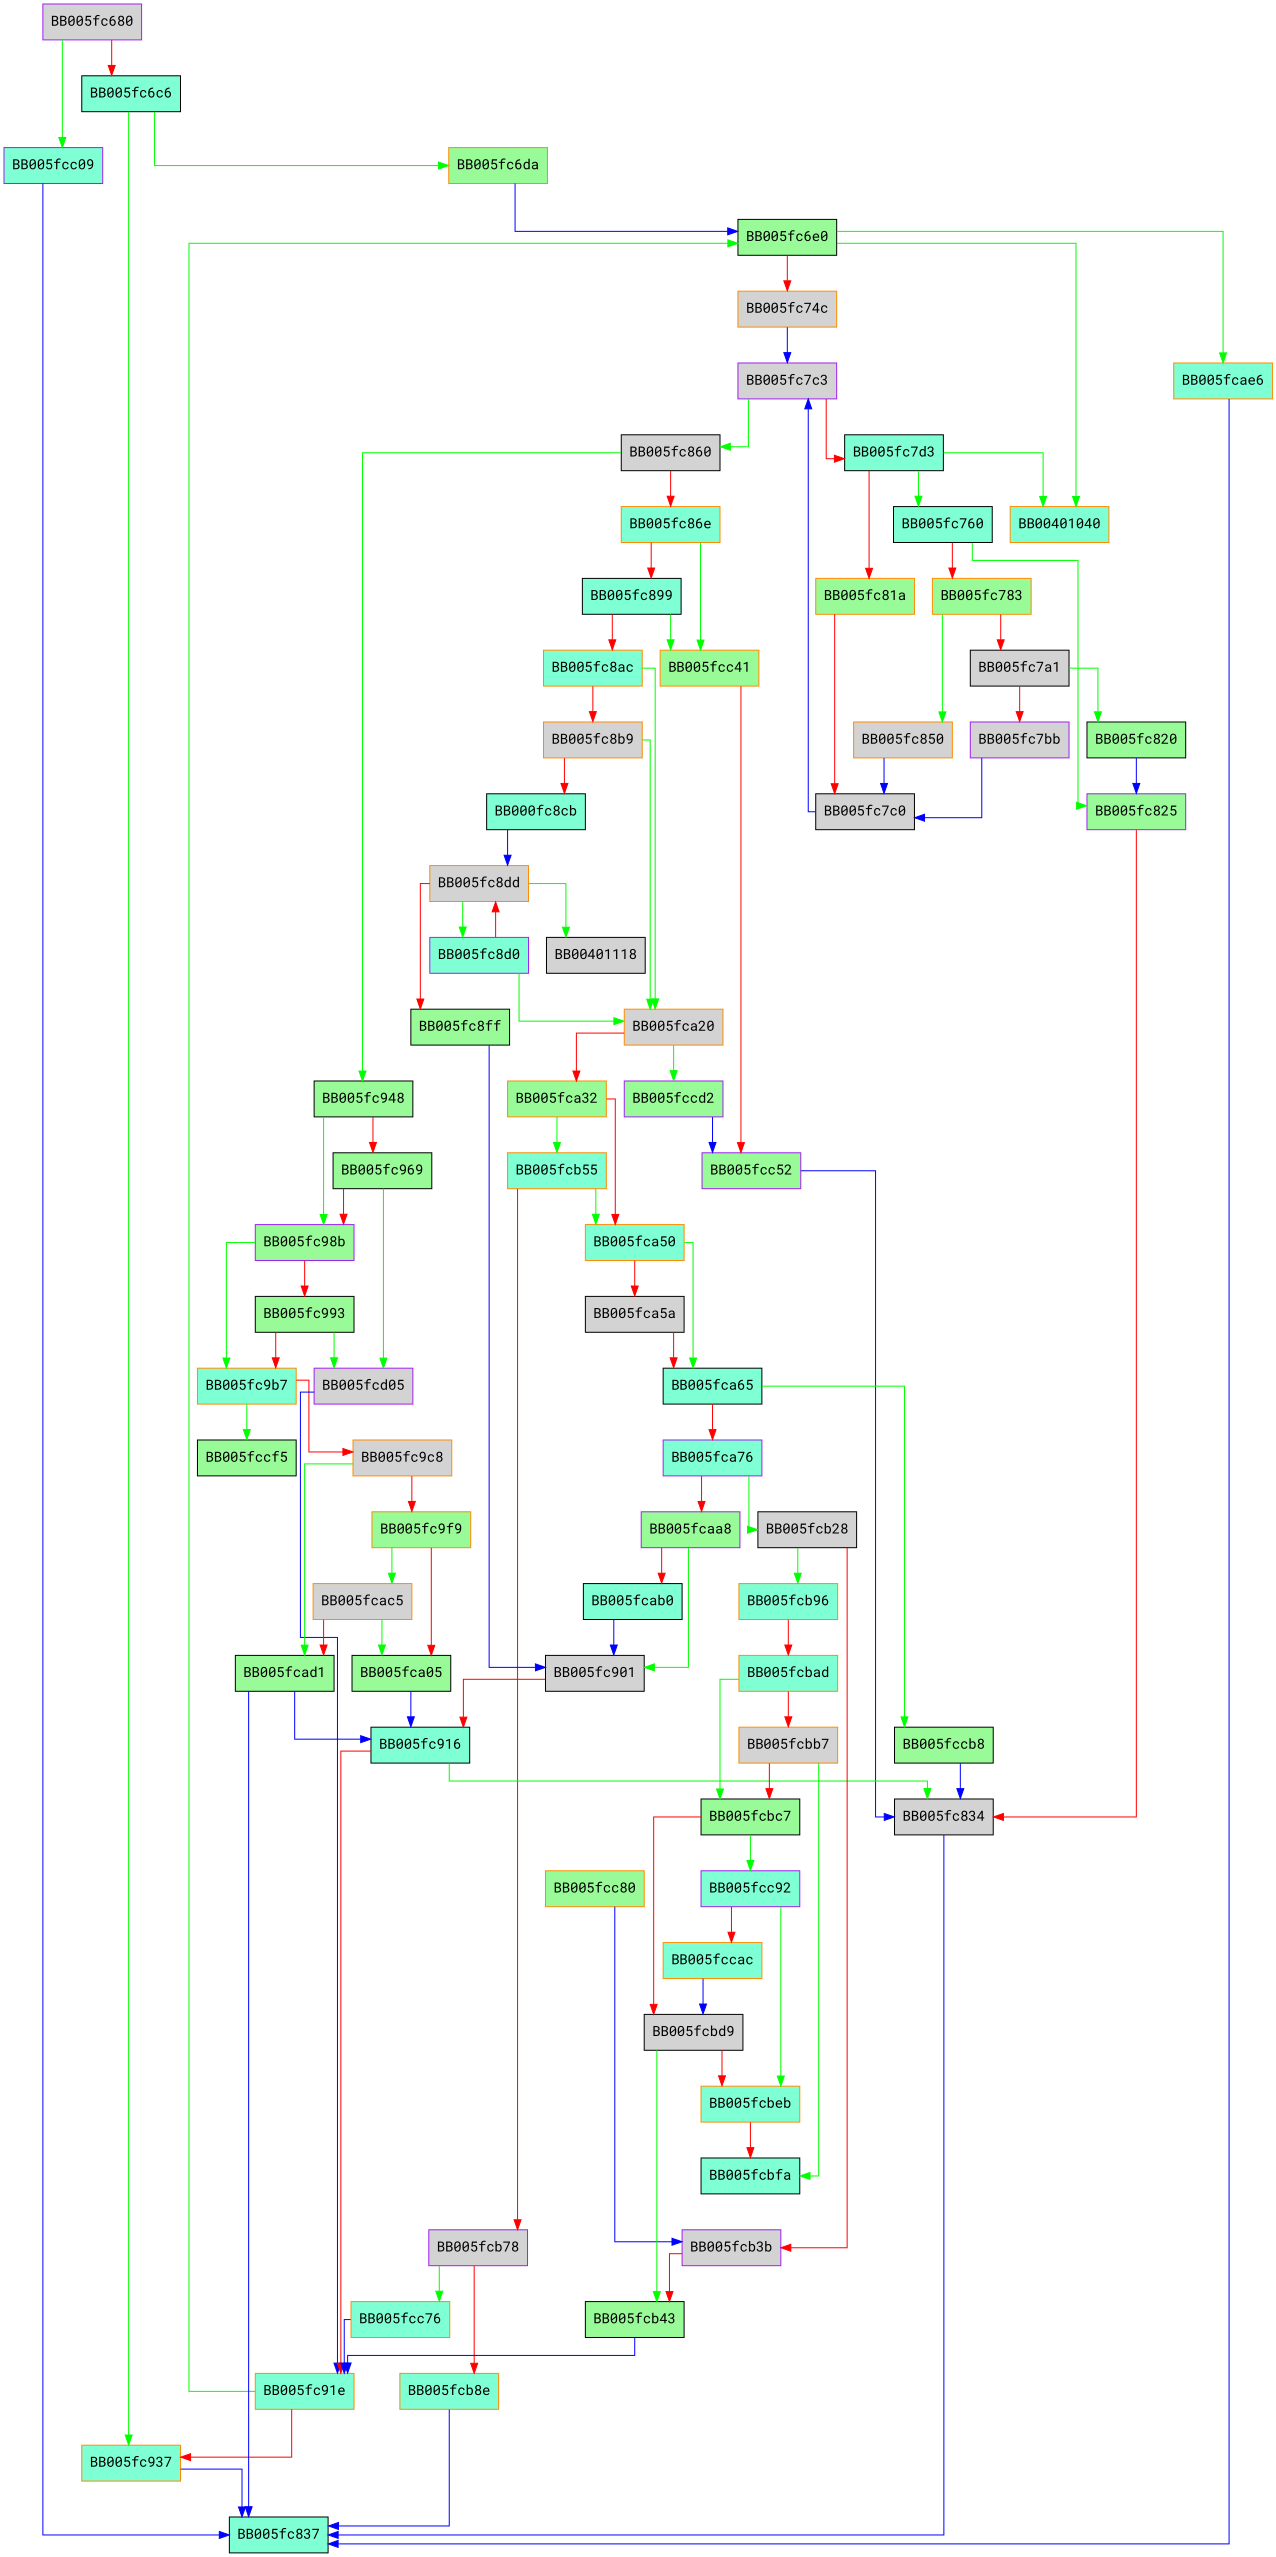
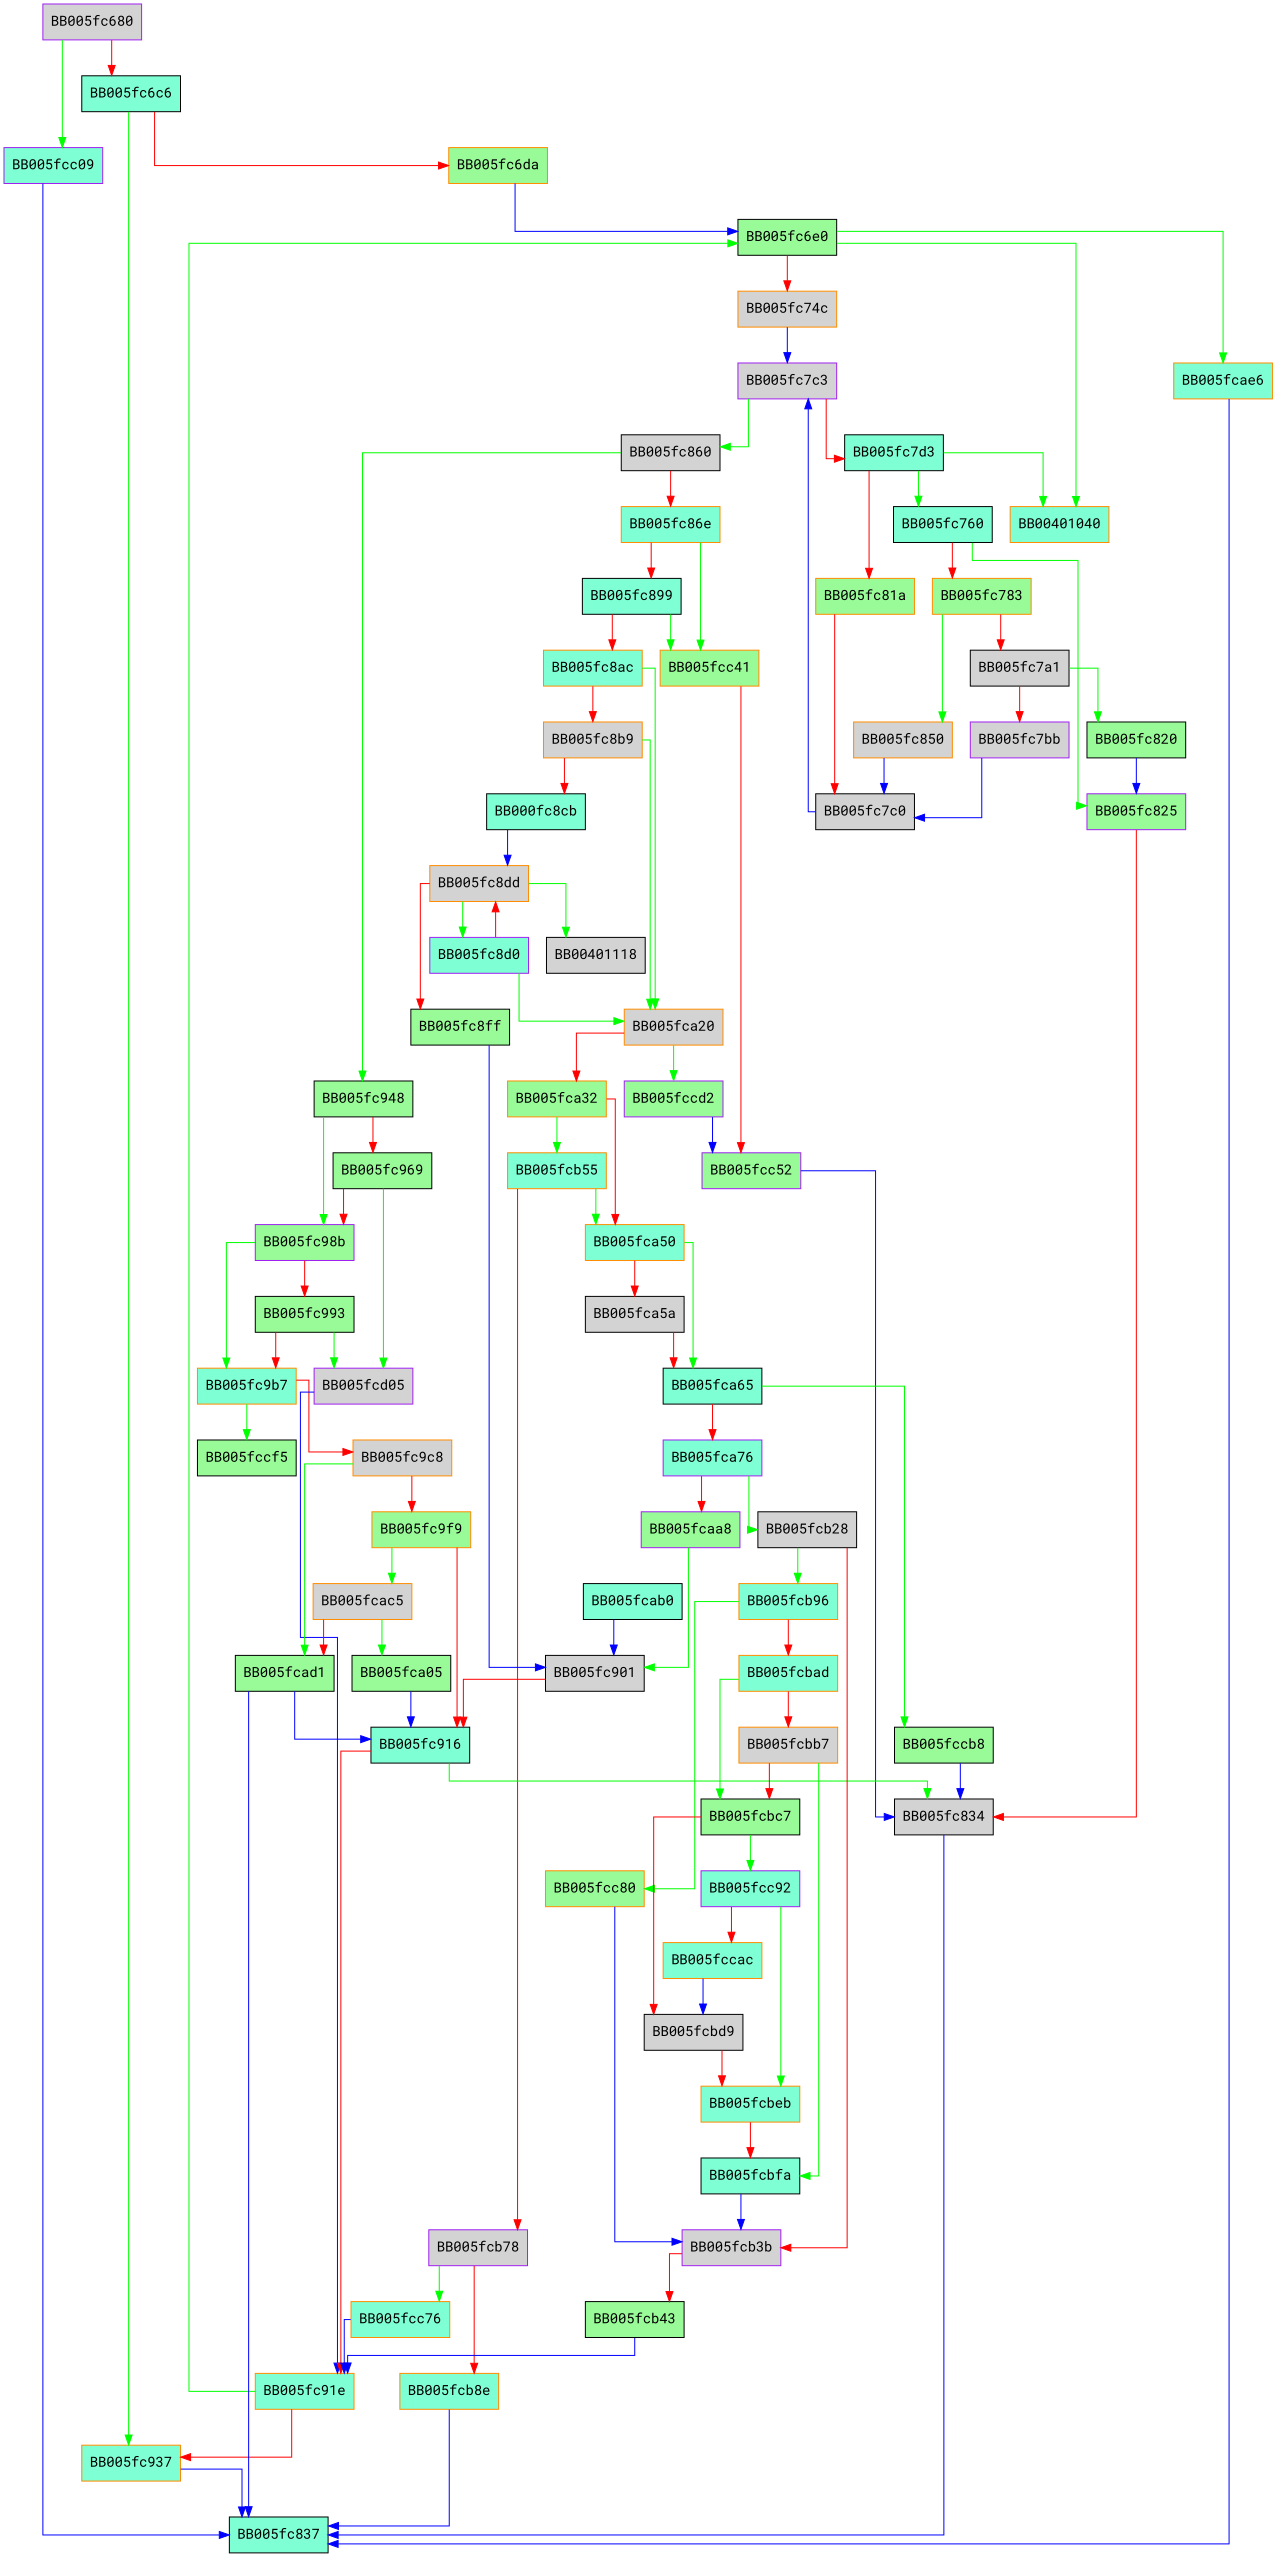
edge "BB005fc6c6" -> "BB005fc6da": color green -> red
edge "BB005fcaa8" -> "BB005fcab0": removed
edge "BB005fc9f9" -> "BB005fca05": now "BB005fc9f9" -> "BB005fc916"
edge "BB005fcb96" -> "BB005fcc80": added
edge "BB005fcbd9" -> "BB005fcb43": removed
edge "BB005fcbfa" -> "BB005fcb3b": added
